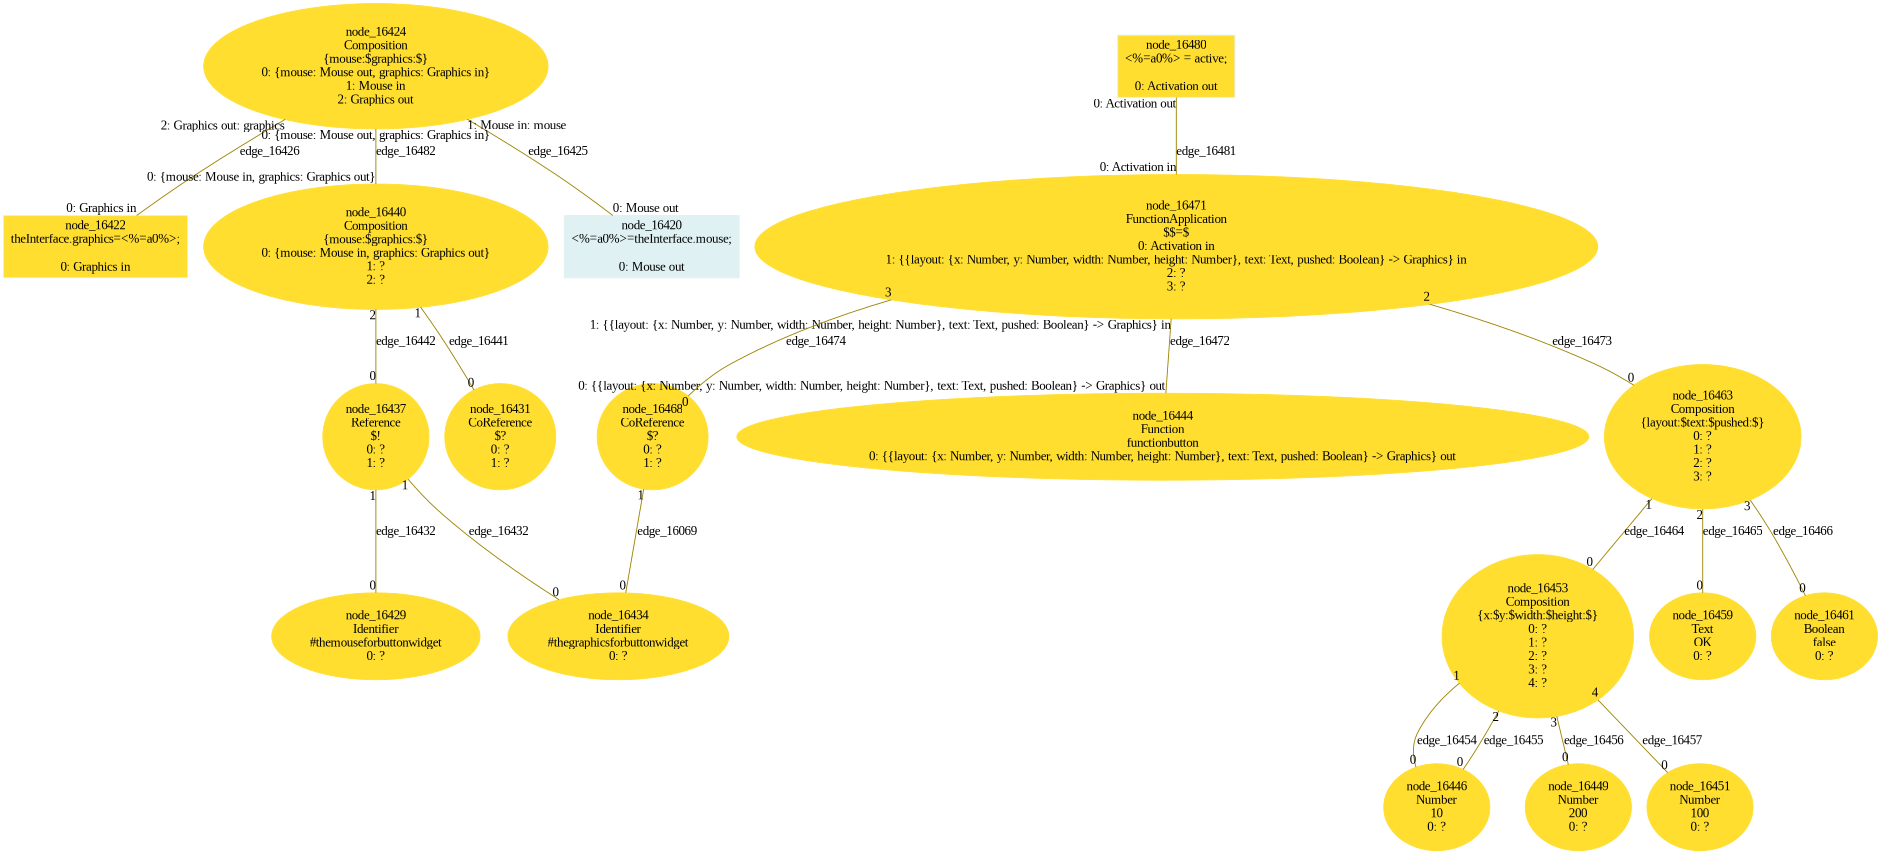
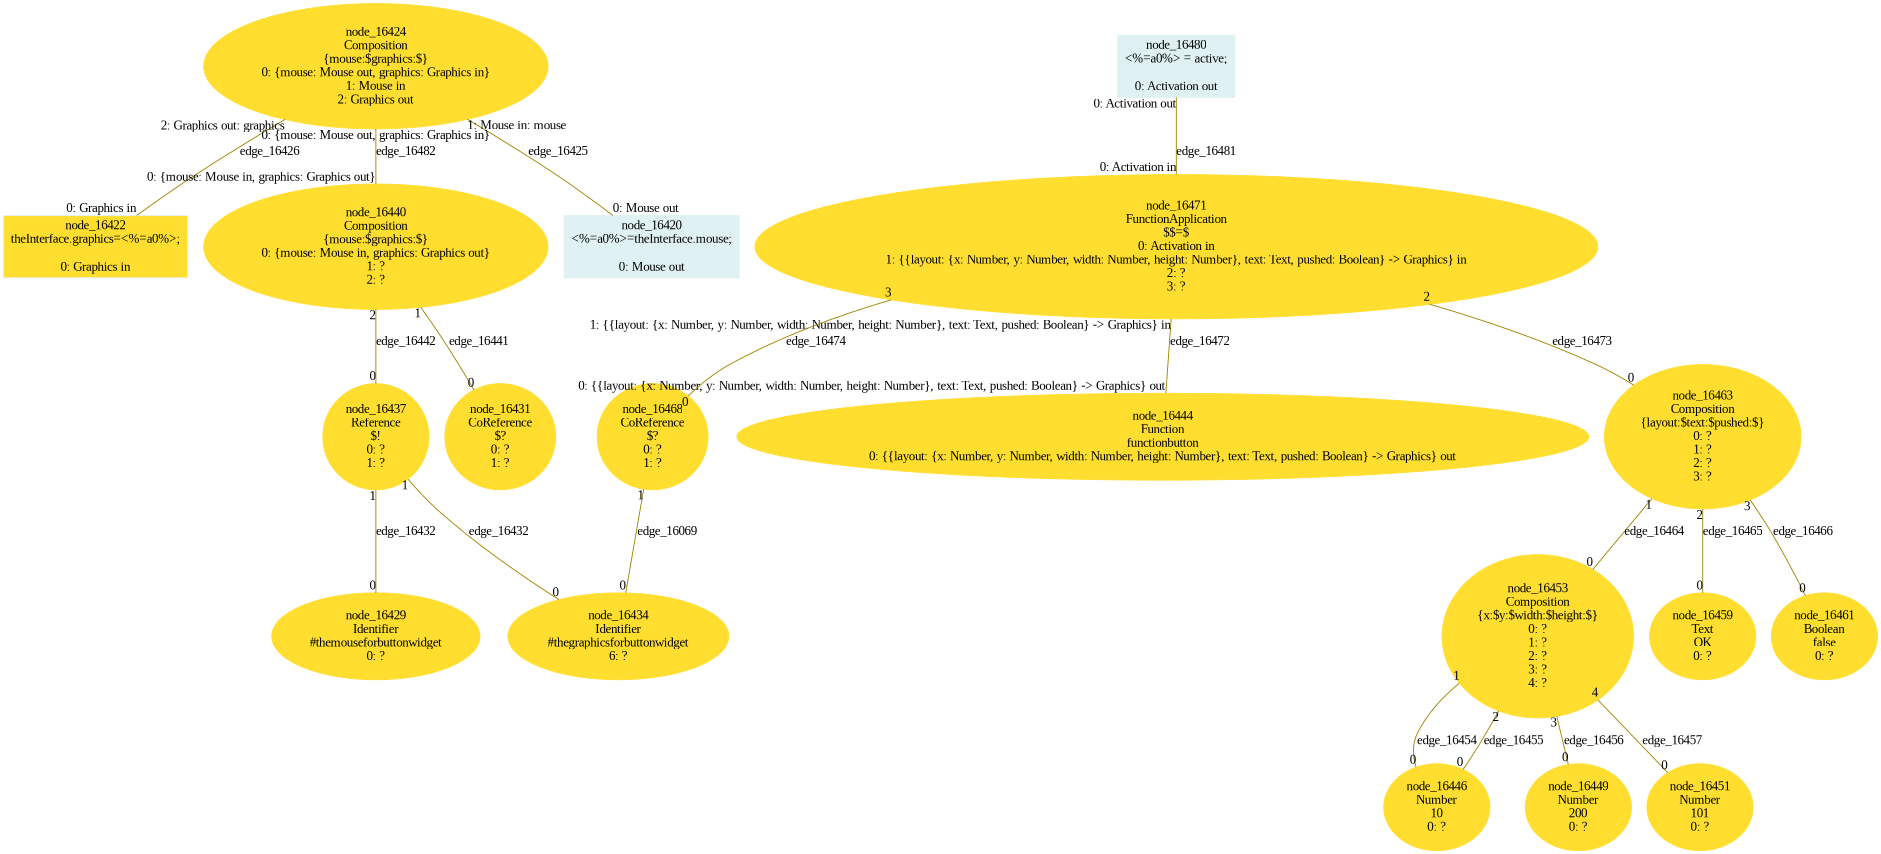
node "node_16480 <%=a0%> = active; 0: Activation out": fillcolor #ffde2f -> #dff1f2
node "node_16434 Identifier #thegraphicsforbuttonwidget 0: ?": label "node_16434 Identifier #thegraphicsforbuttonwidget 0: ?" -> "node_16434 Identifier #thegraphicsforbuttonwidget 6: ?"
node "node_16451 Number 100 0: ?": label "node_16451 Number 100 0: ?" -> "node_16451 Number 101 0: ?"
